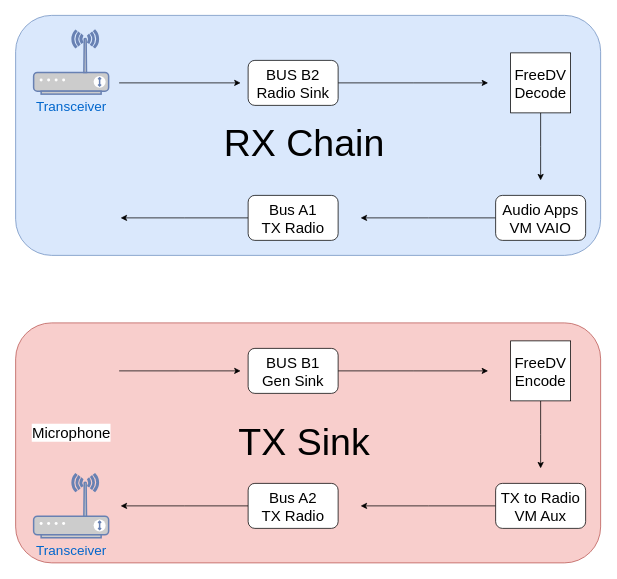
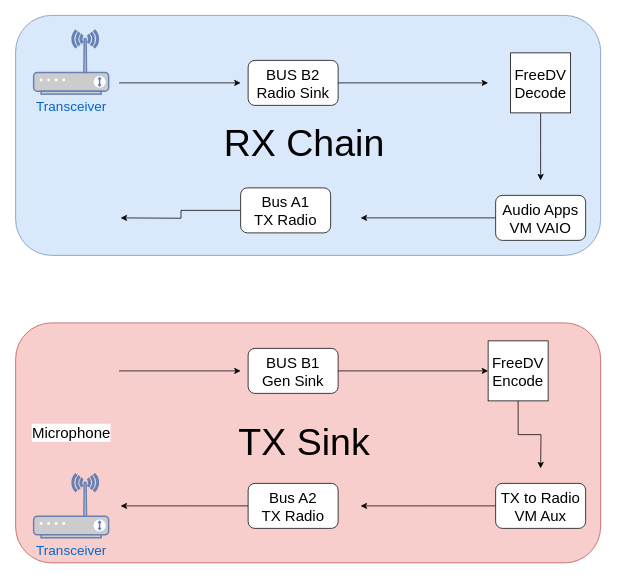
node "Bus A1 TX Radio": moved (293, 218) -> (285, 210)
node "FreeDV Encode": moved (540, 371) -> (518, 371)
